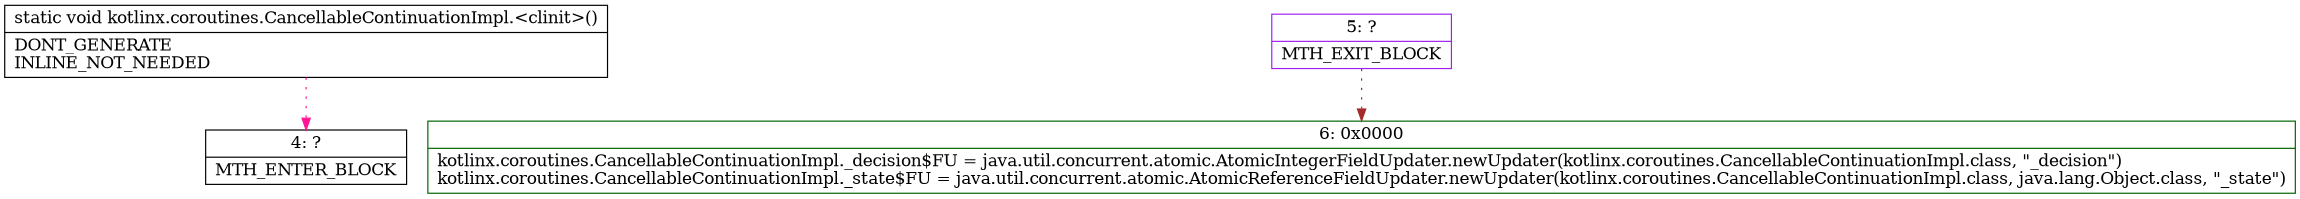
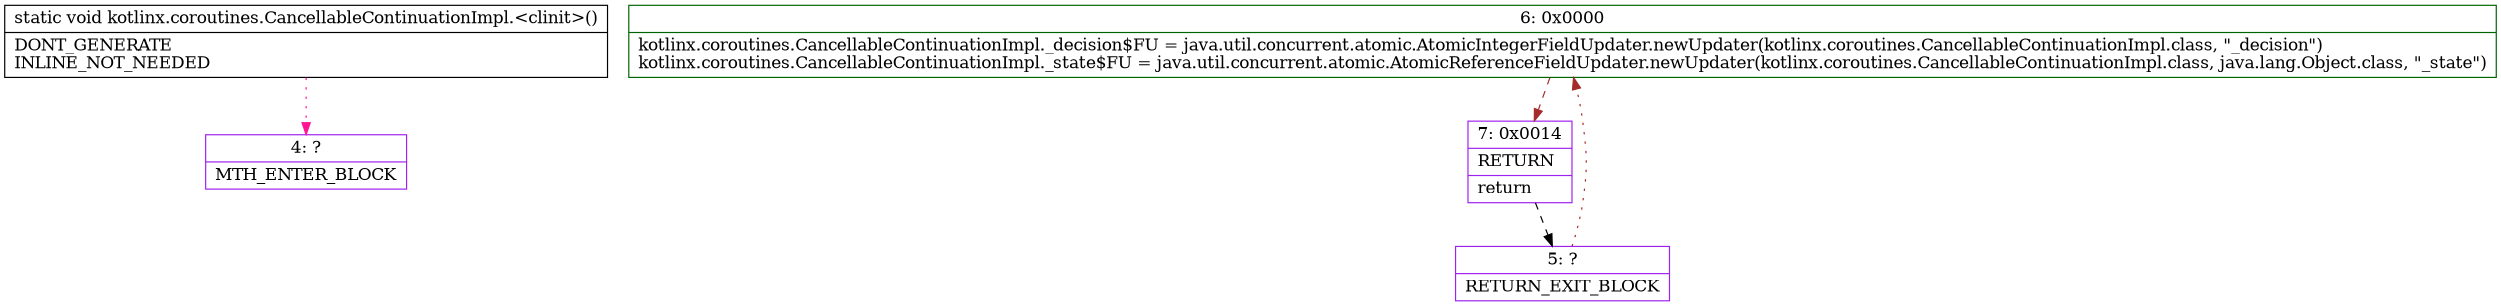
node "5: ?": text "MTH_EXIT_BLOCK" -> "RETURN_EXIT_BLOCK"
node "4: ?": color black -> purple
node "7: 0x0014": added
